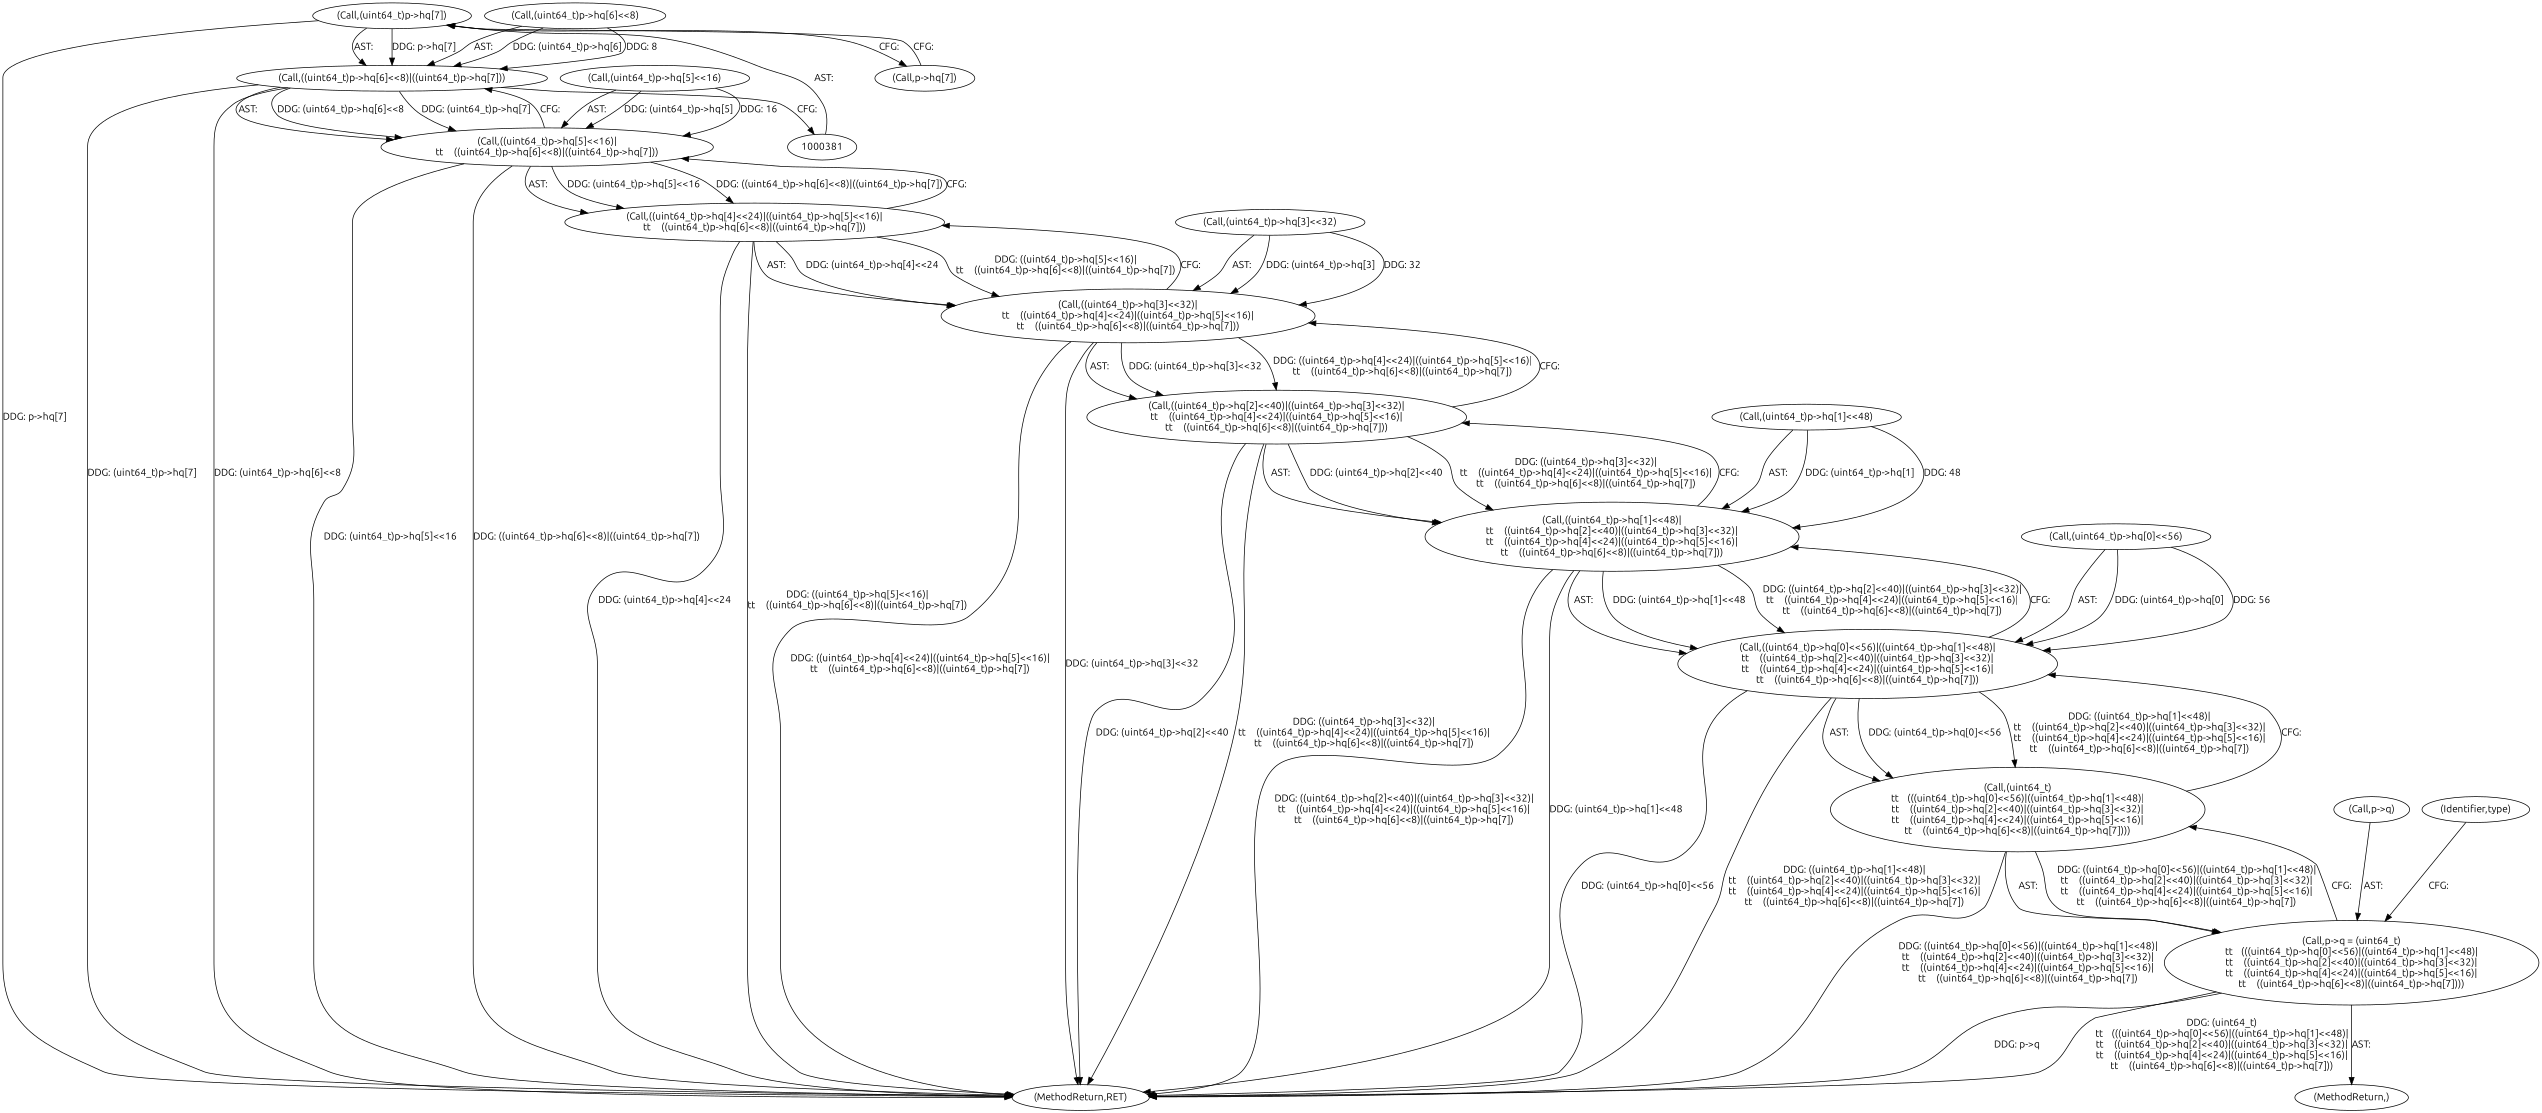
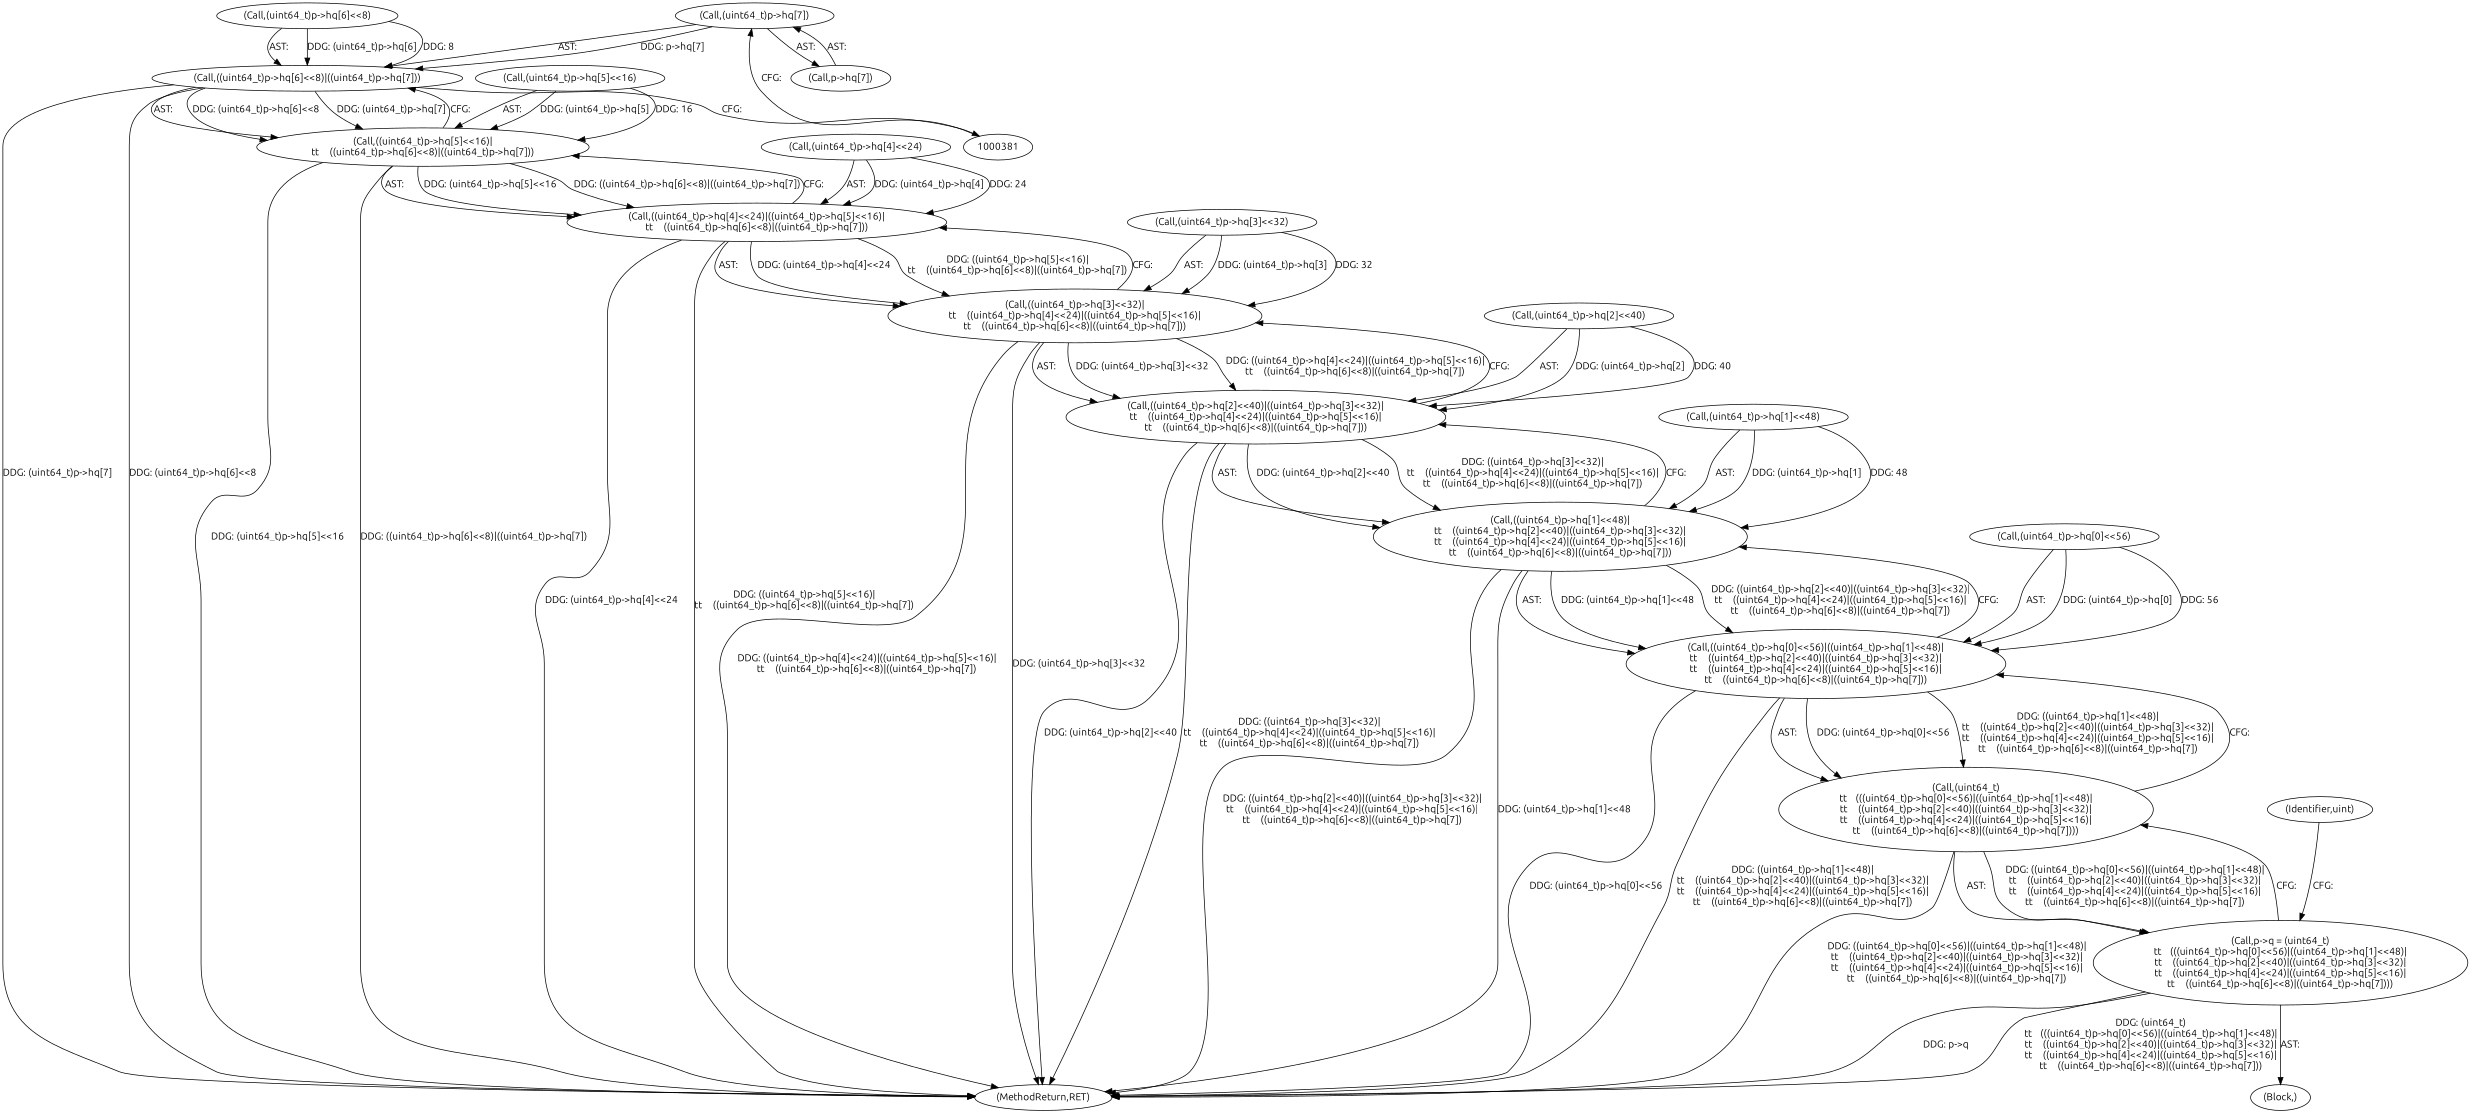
edge "(Call,(uint64_t)p->hq[7])" -> "(Call,p->hq[7])": label "CFG: " -> "AST: "
edge "(Call,p->hq[7])" -> "(Call,(uint64_t)p->hq[7])": label "CFG: " -> "AST: "
edge "1000381" -> "(Call,(uint64_t)p->hq[7])": label "AST: " -> "CFG: "
node "(Call,(uint64_t)p->hq[4]<<24)": added
node "(Call,(uint64_t)p->hq[2]<<40)": added
node "(Call,p->q)": removed
node "(Identifier,type)": label "(Identifier,type)" -> "(Identifier,uint)"
edge "(Call,(uint64_t)p->hq[7])" -> "(MethodReturn,RET)": removed, label "DDG: p->hq[7]"
node "(MethodReturn,)": label "(MethodReturn,)" -> "(Block,)"
